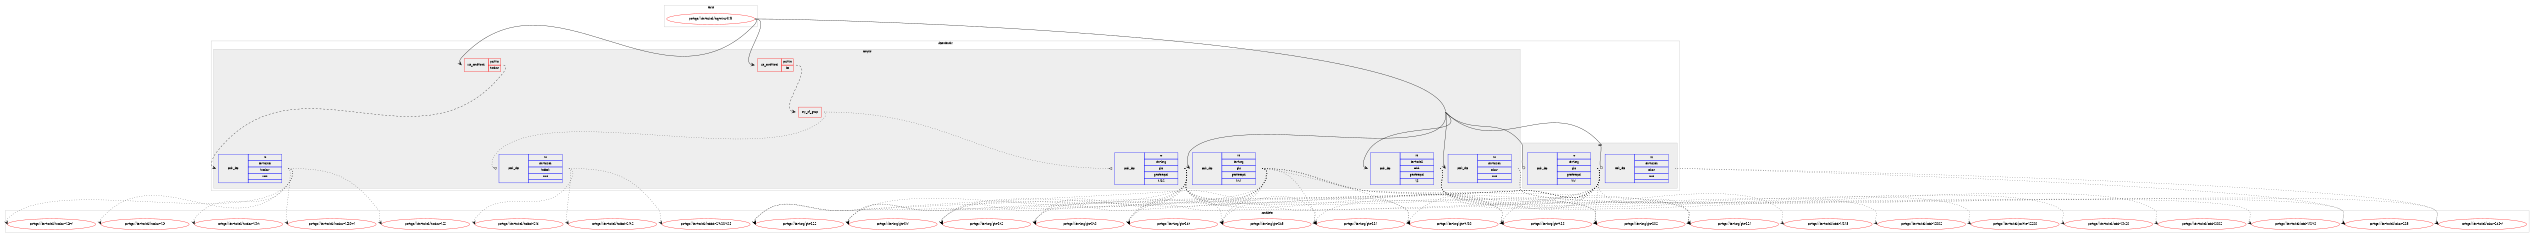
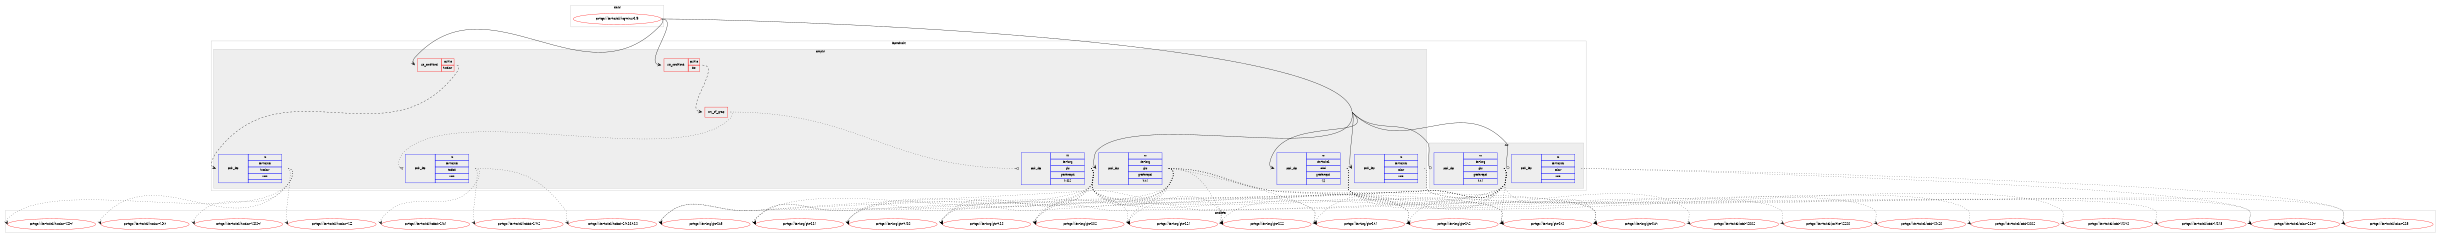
node "portage://dev-haskell/hscolour-1.26-r1": label "portage://dev-haskell/hscolour-1.26-r1" -> "portage://dev-haskell/hscolour-1.23-r1"
node "portage://dev-haskell/hscolour-1.24": removed
node "portage://dev-haskell/colour-2.6.3-r1": label "portage://dev-haskell/colour-2.6.3-r1" -> "portage://dev-haskell/colour-2.3.3-r1"
